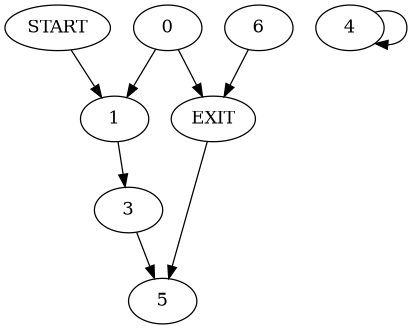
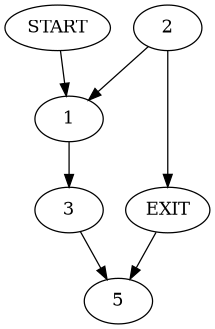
node "0": label "0" -> "2"
node "6": removed
node "4": removed
